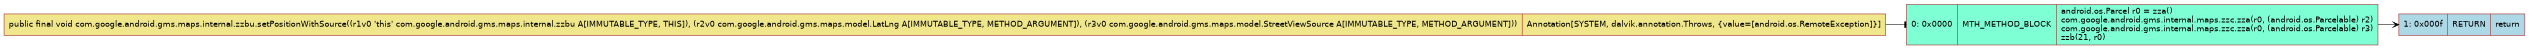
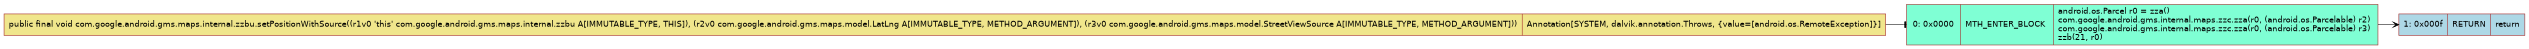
node "0: 0x0000": text "MTH_METHOD_BLOCK" -> "MTH_ENTER_BLOCK"
